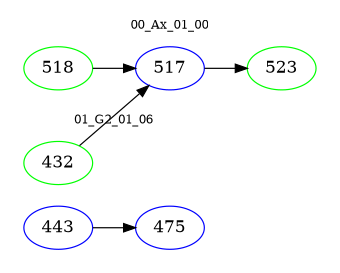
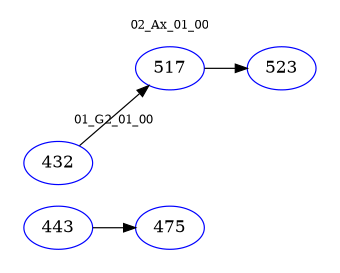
cluster "00_Ax_01_00": label "00_Ax_01_00" -> "02_Ax_01_00"
node "518": removed
node "523": color green -> blue
cluster "01_G2_01_06": label "01_G2_01_06" -> "01_G2_01_00"
node "432": color green -> blue
